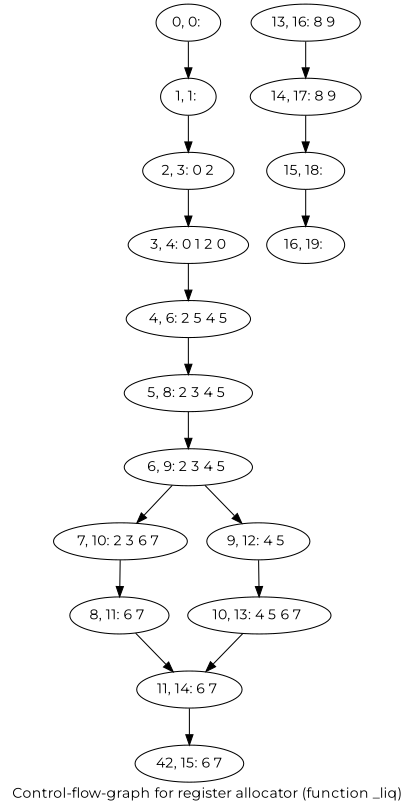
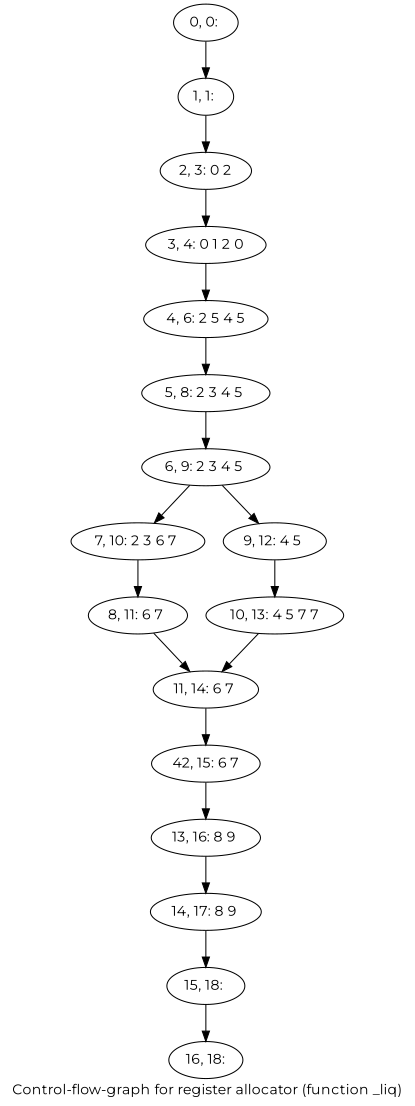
node "16, 19:": label "16, 19:" -> "16, 18:"
node "10, 13: 4 5 6 7": label "10, 13: 4 5 6 7" -> "10, 13: 4 5 7 7"
edge "42, 15: 6 7" -> "13, 16: 8 9": added
